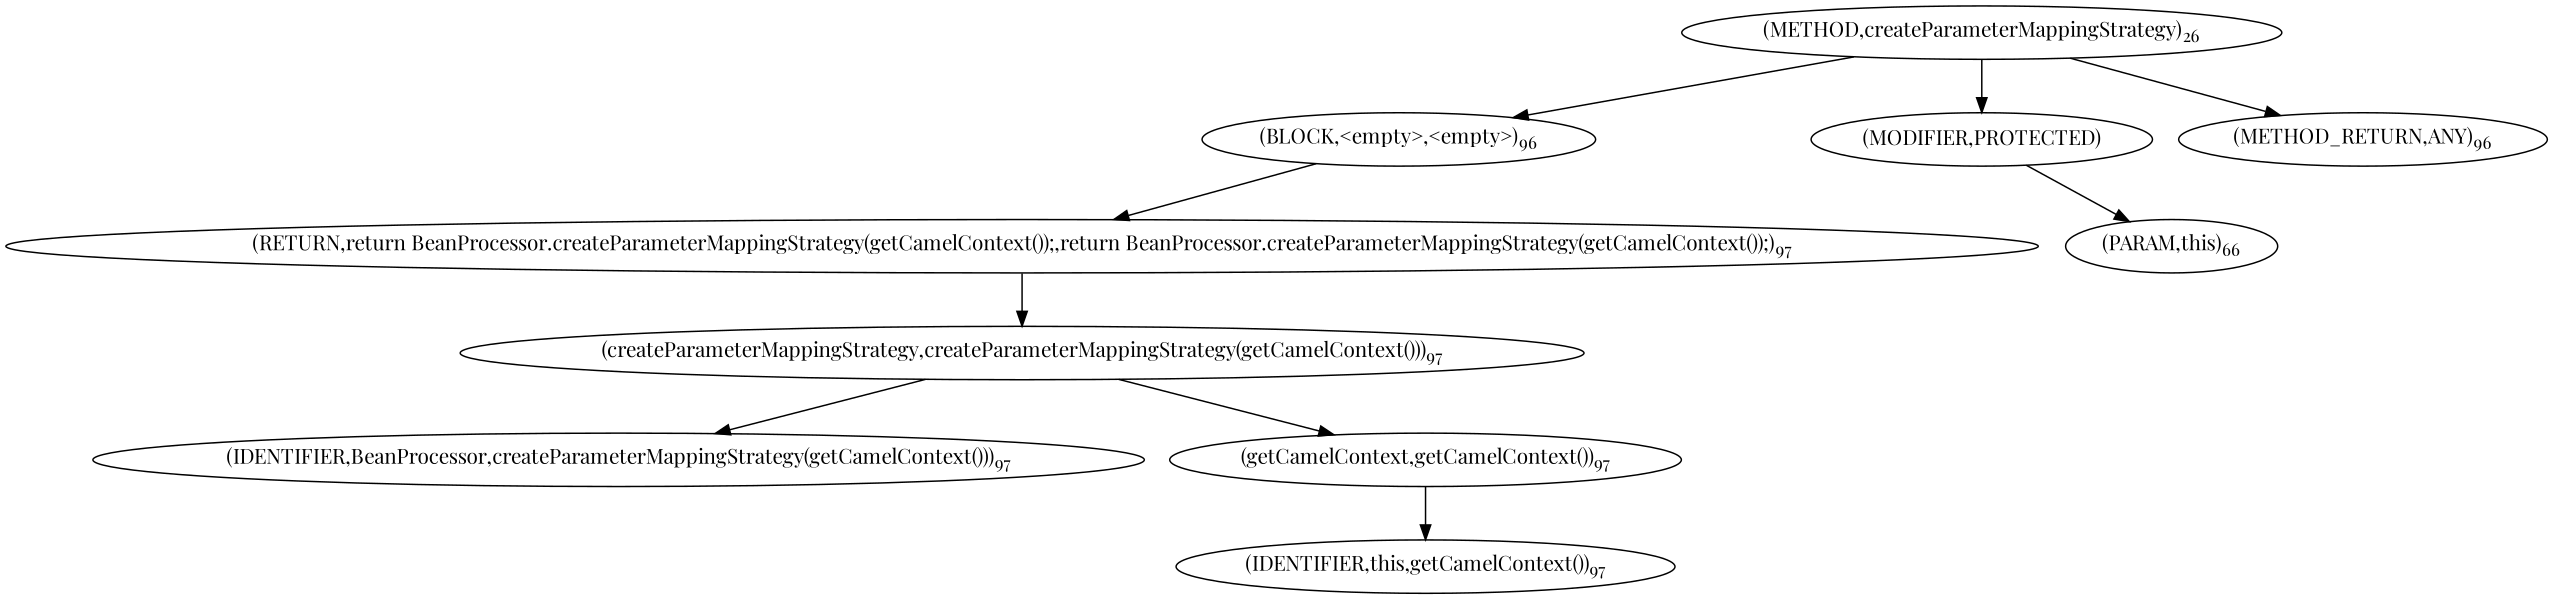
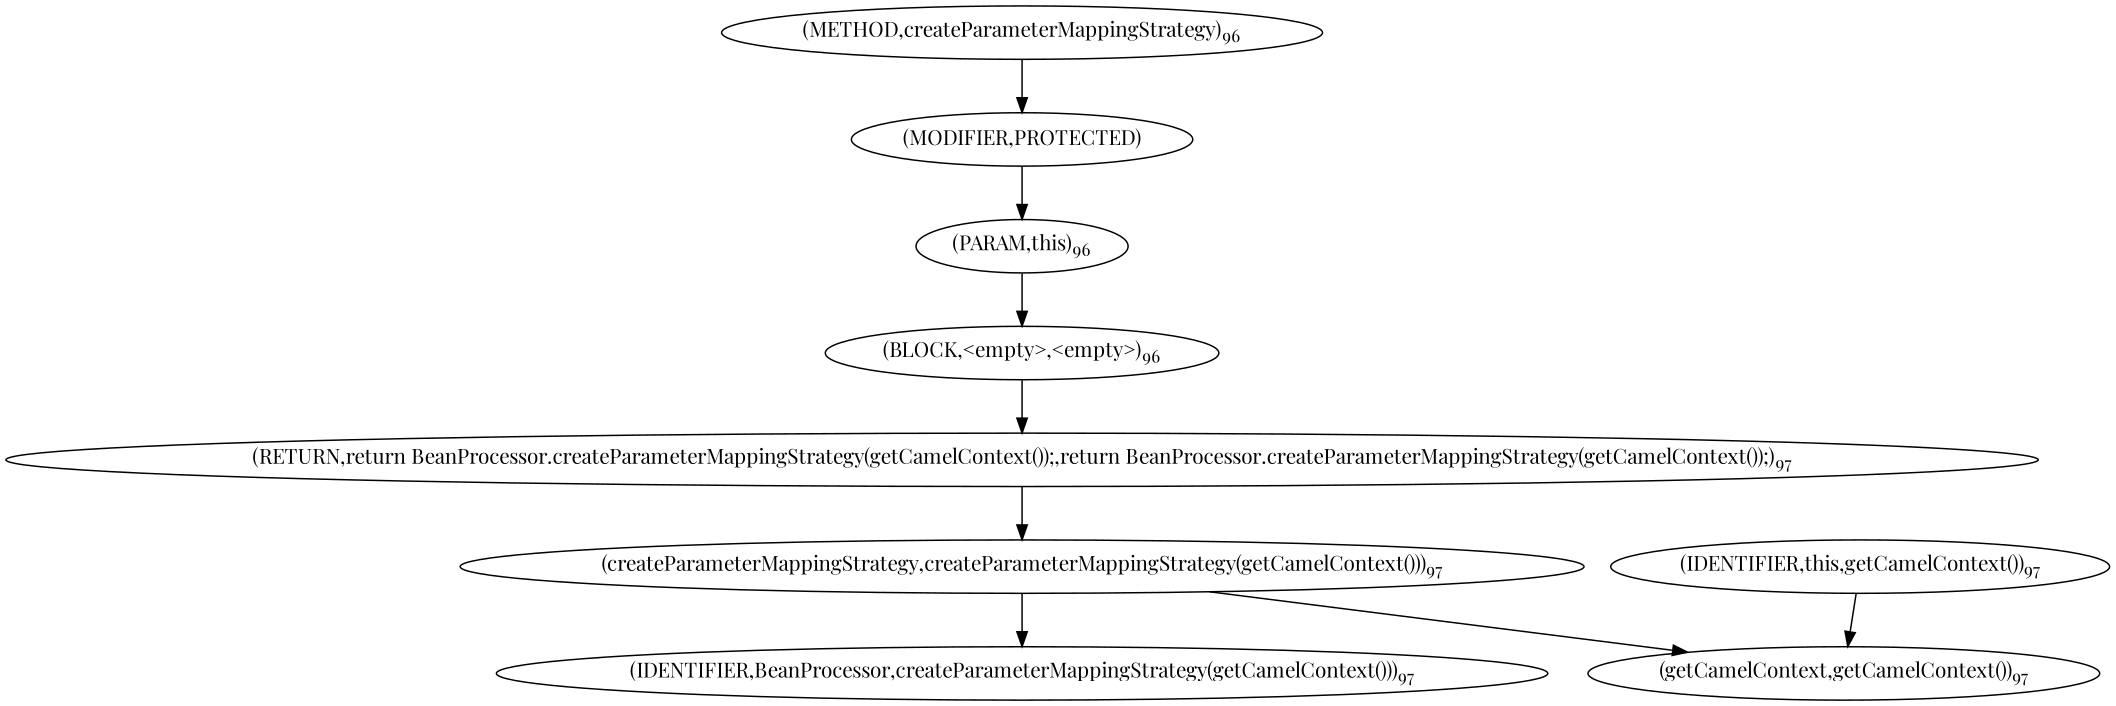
node "(METHOD,createParameterMappingStrategy)": text "26" -> "96"
edge "(METHOD,createParameterMappingStrategy)" -> "(BLOCK,<empty>,<empty>)": now "(PARAM,this)" -> "(BLOCK,<empty>,<empty>)"
node "(METHOD_RETURN,ANY)": removed
node "(PARAM,this)": text "66" -> "96"
edge "(getCamelContext,getCamelContext())" -> "(IDENTIFIER,this,getCamelContext())": reversed
